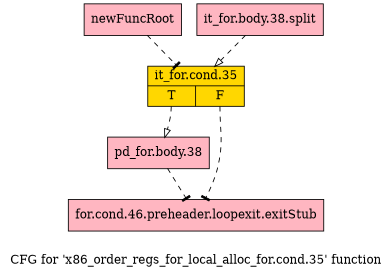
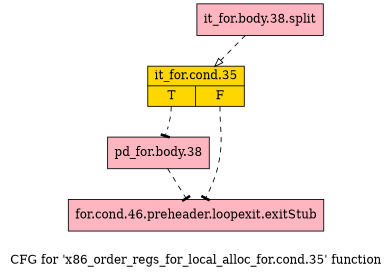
node "newFuncRoot": removed
edge "it_for.cond.35" -> "pd_for.body.38": arrowhead onormal -> tee
